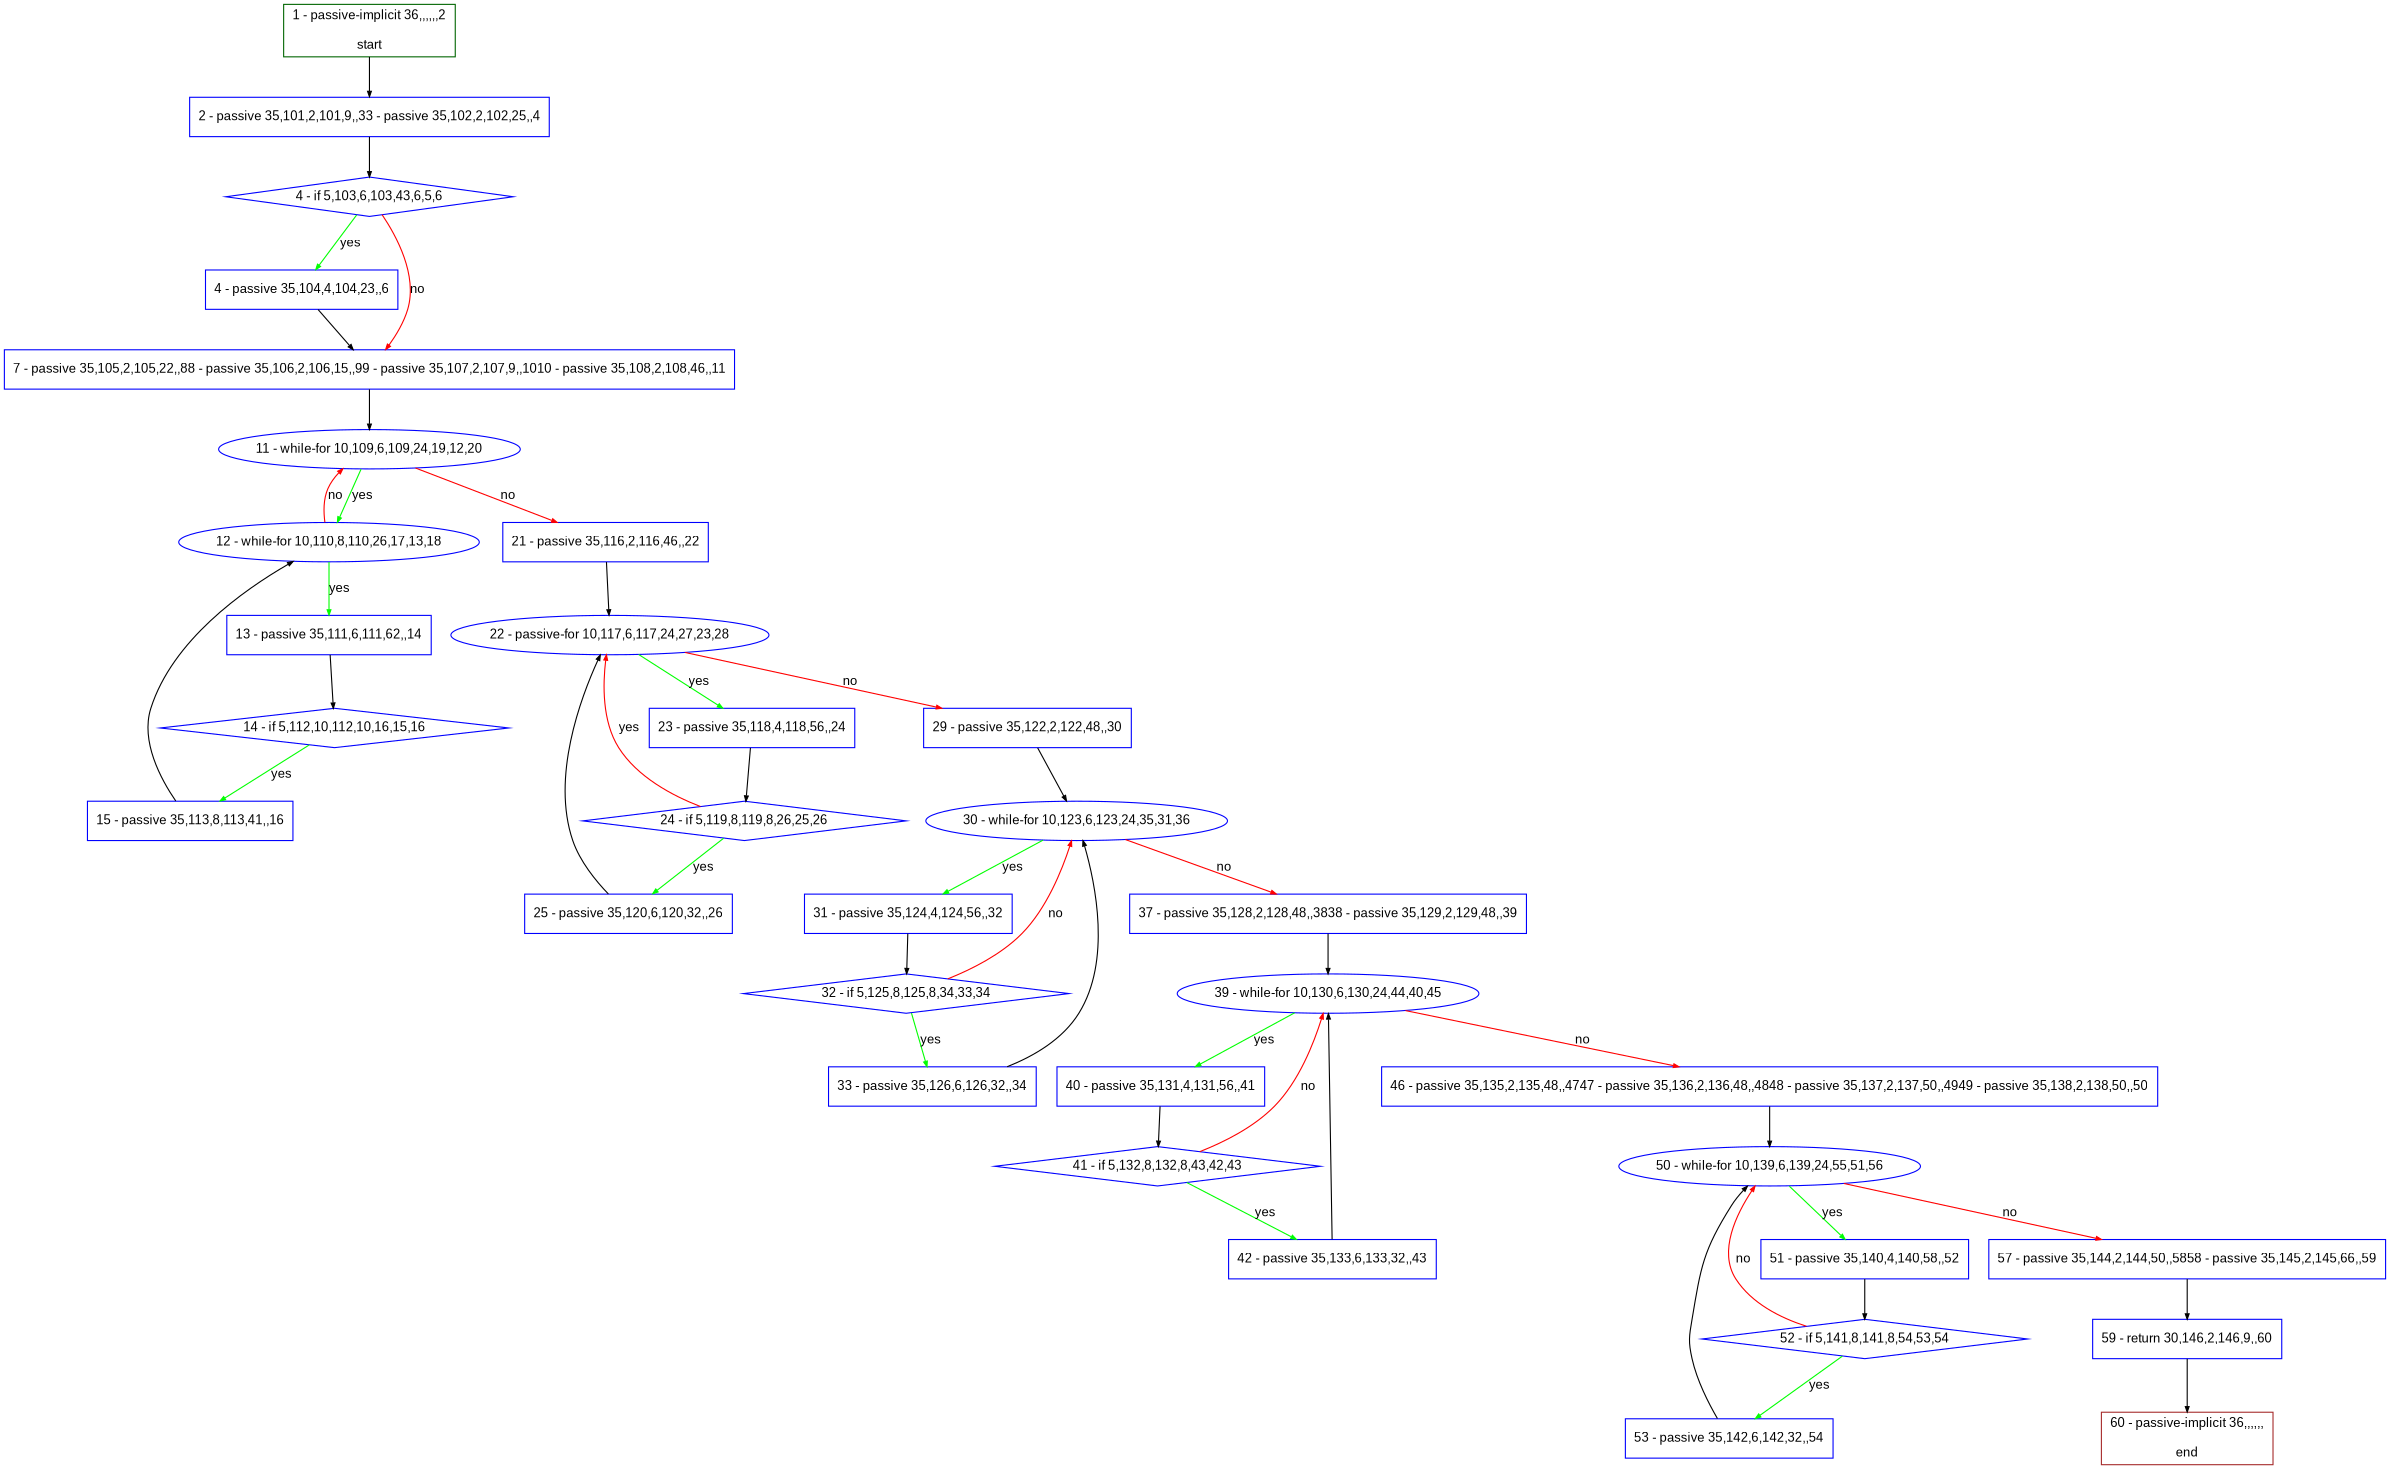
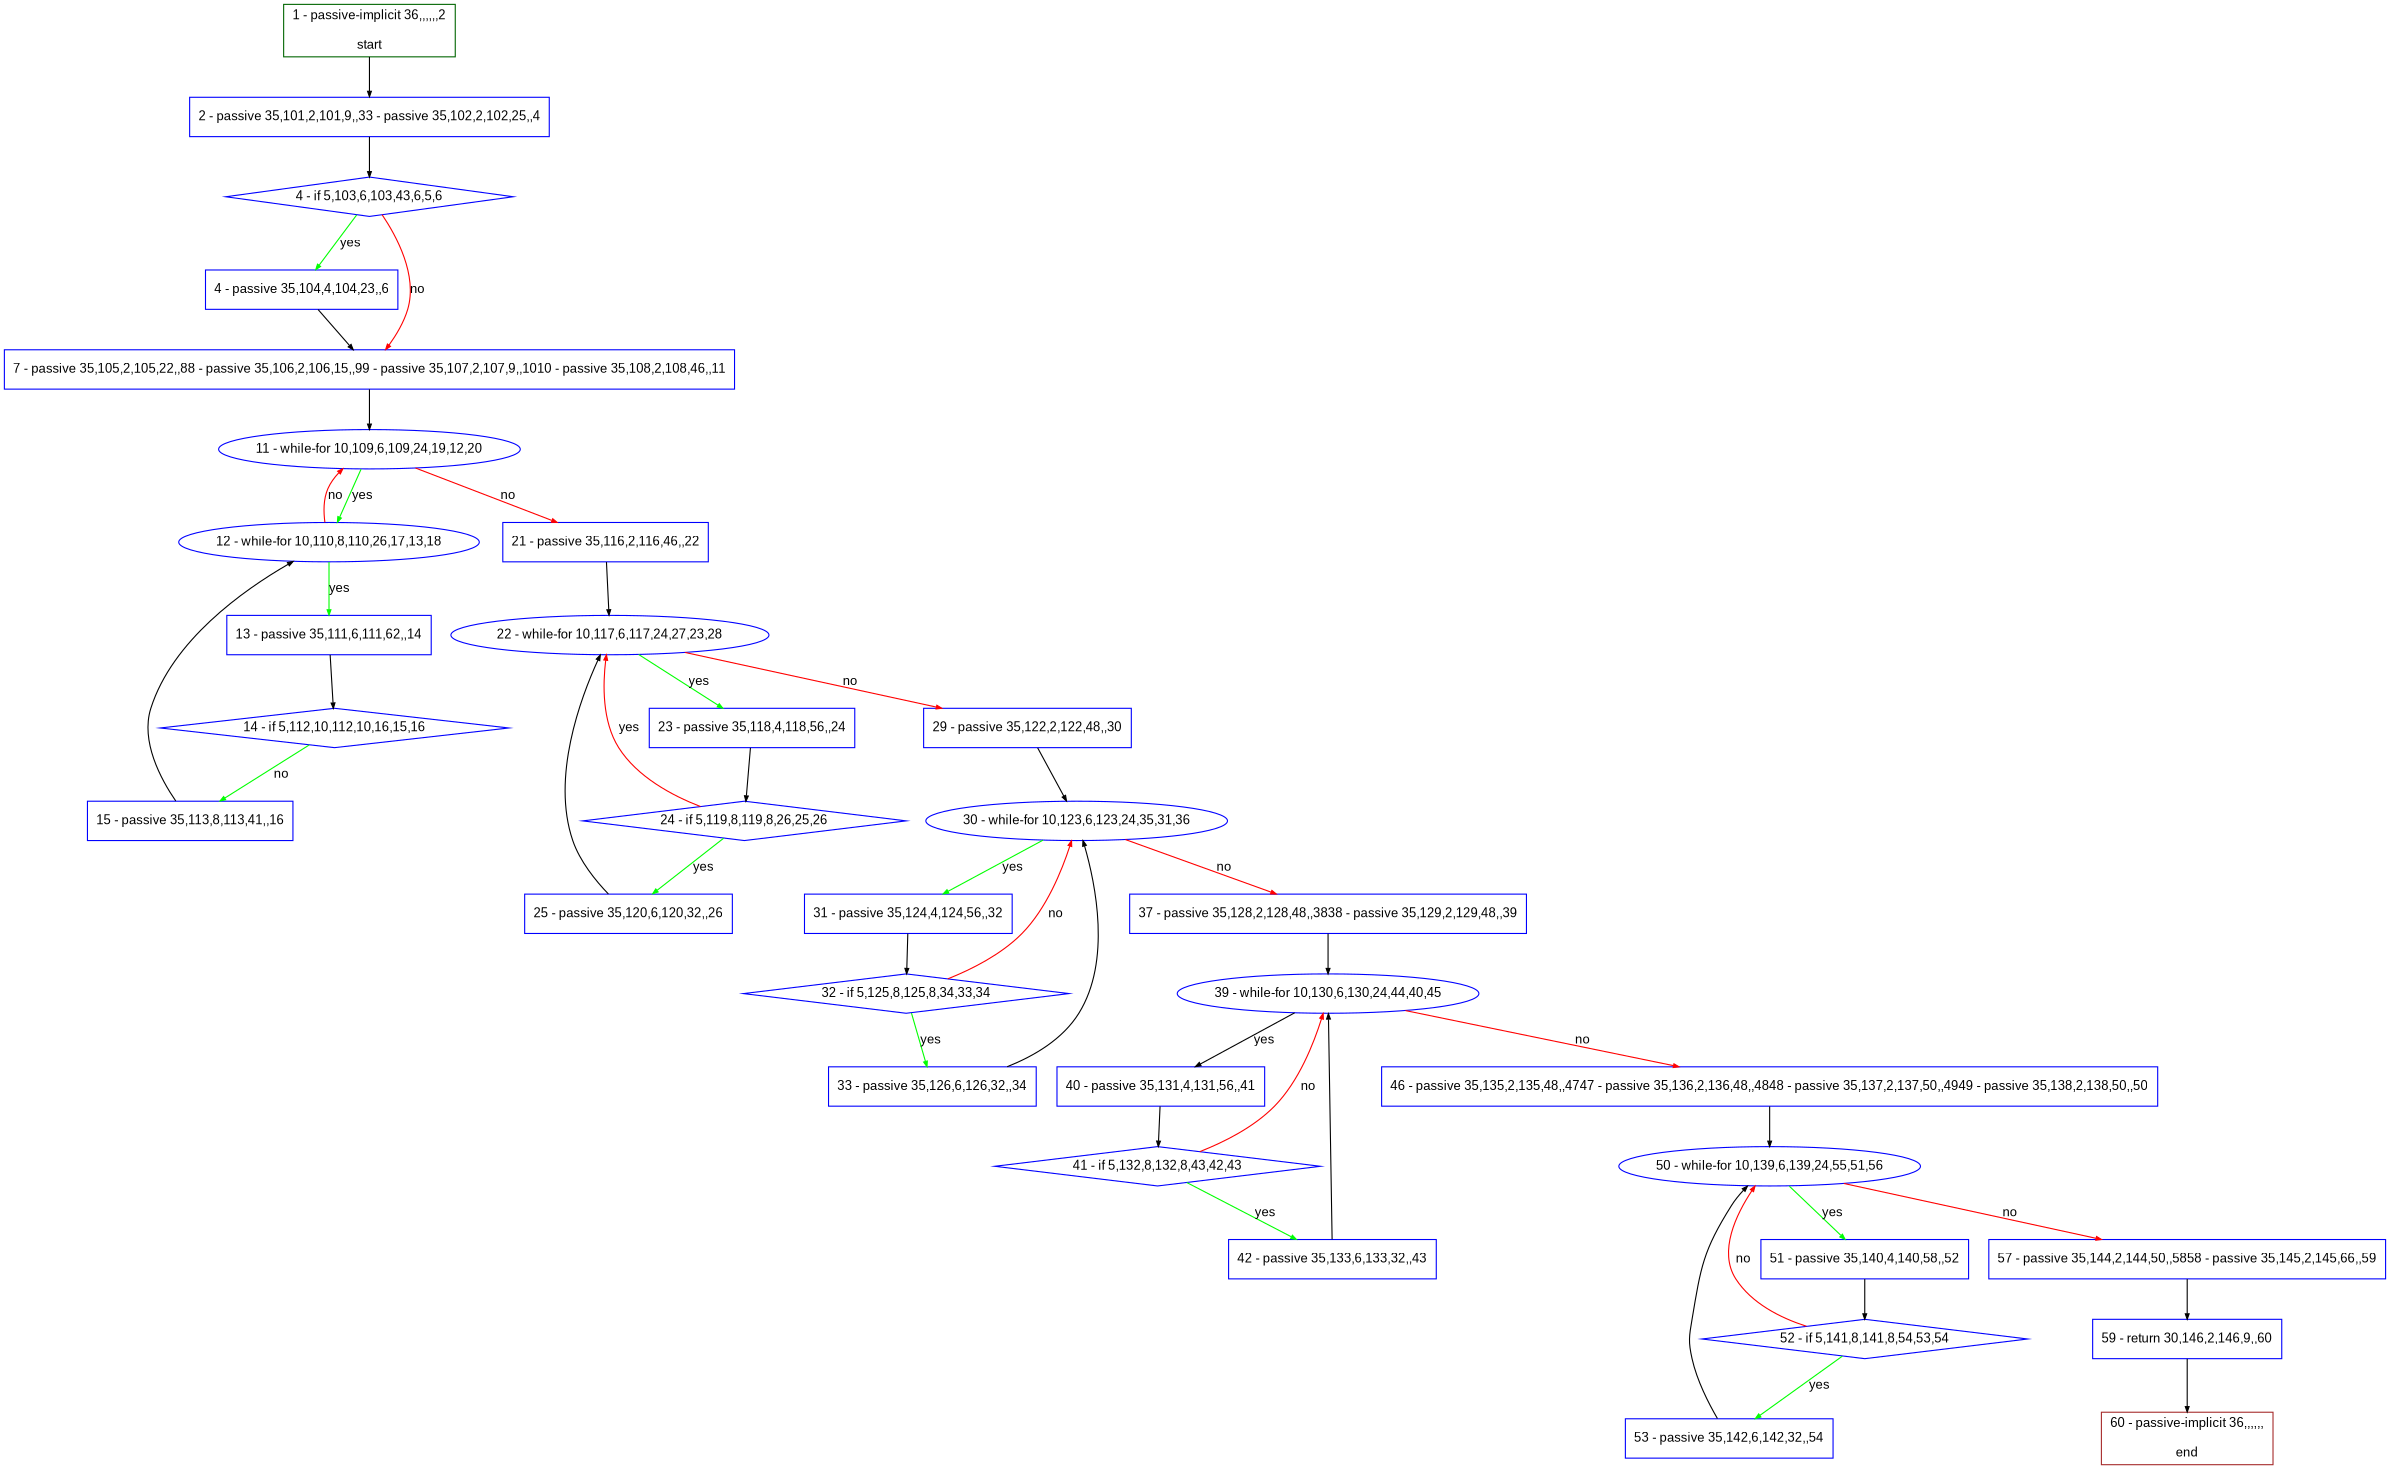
node "22 - passive-for 10,117,6,117,24,27,23,28": label "22 - passive-for 10,117,6,117,24,27,23,28" -> "22 - while-for 10,117,6,117,24,27,23,28"
edge "14 - if 5,112,10,112,10,16,15,16" -> "15 - passive 35,113,8,113,41,,16": label "yes" -> "no"
edge "39 - while-for 10,130,6,130,24,44,40,45" -> "40 - passive 35,131,4,131,56,,41": color #00ff00 -> #000000
